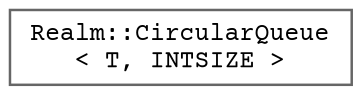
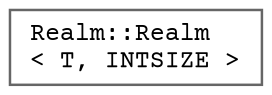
node "Realm::CircularQueue < T, INTSIZE >": label "Realm::CircularQueue < T, INTSIZE >" -> "Realm::Realm < T, INTSIZE >"
